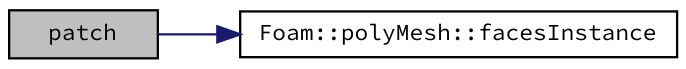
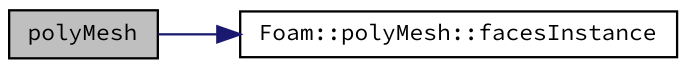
node "patch": label "patch" -> "polyMesh"
